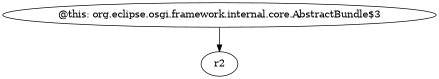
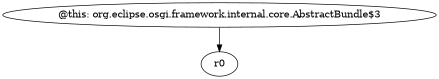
node "r2": label "r2" -> "r0"
